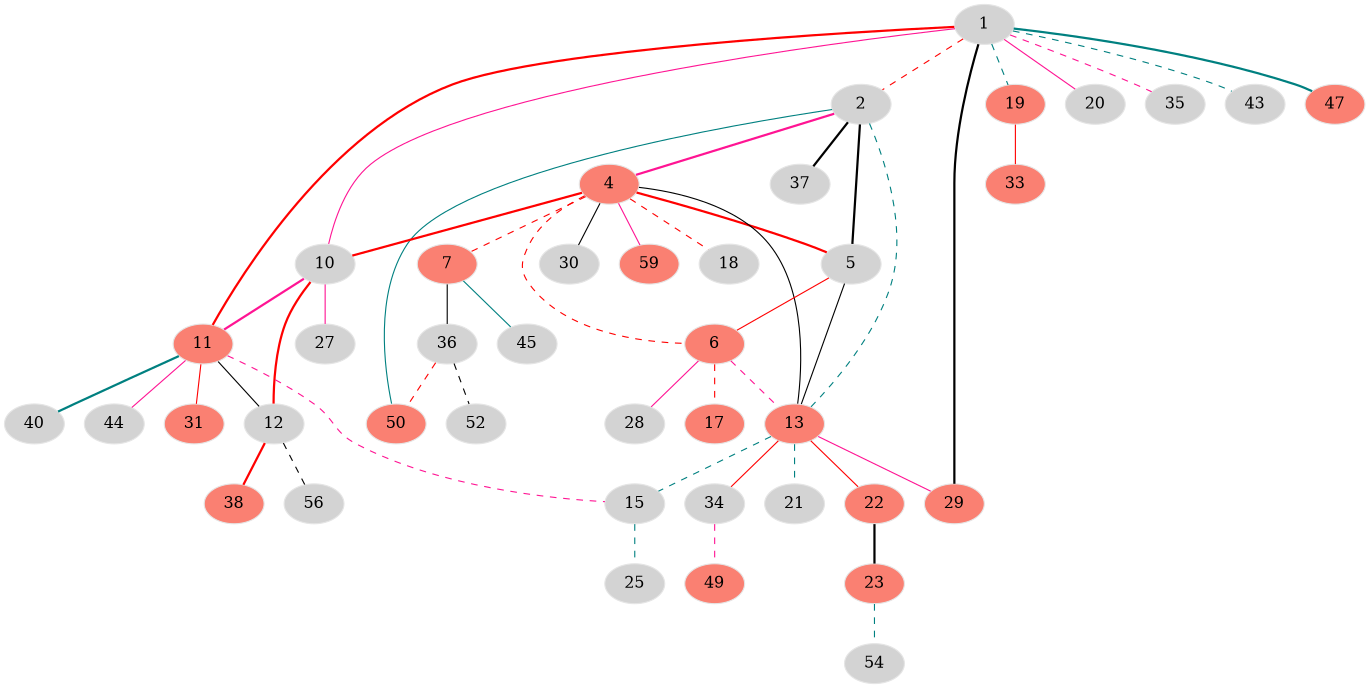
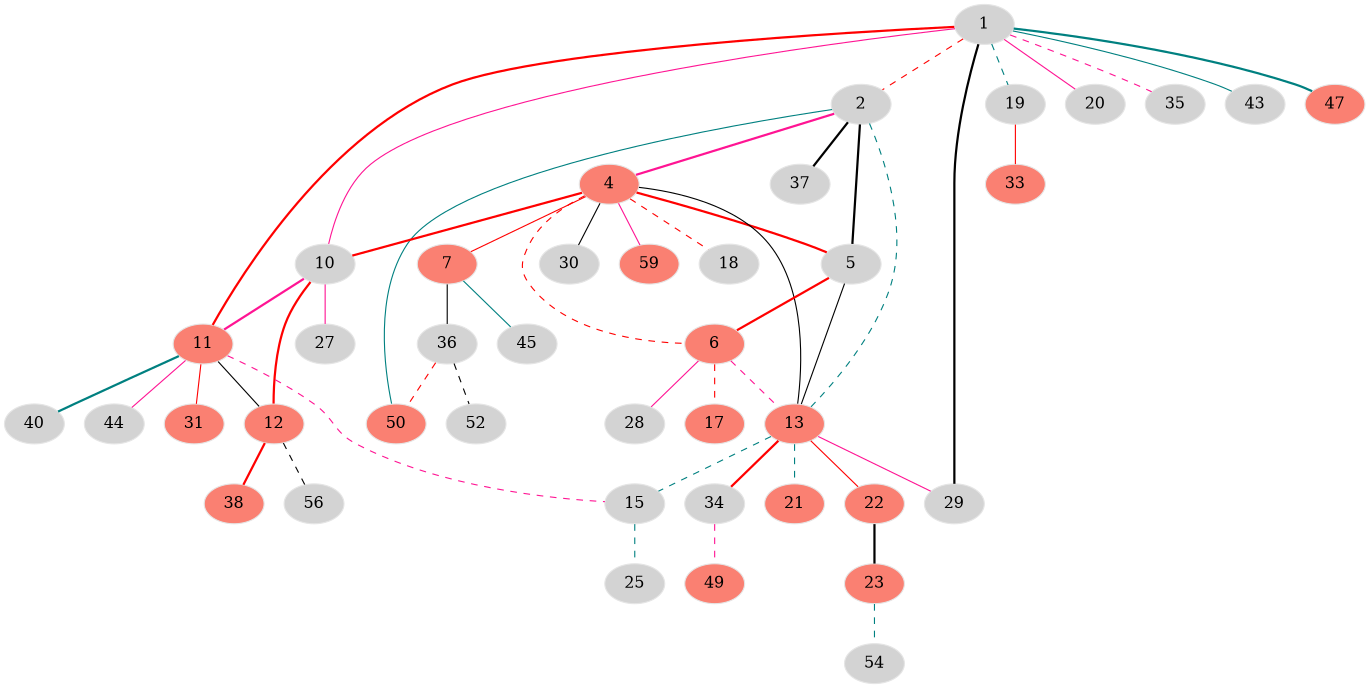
edge "1" -- "43": style dashed -> solid
node "19": fillcolor salmon -> lightgrey
edge "4" -- "7": style dashed -> solid
edge "5" -- "6": style solid -> bold
node "12": fillcolor lightgrey -> salmon
edge "13" -- "34": style solid -> bold
node "21": fillcolor lightgrey -> salmon
node "29": fillcolor salmon -> lightgrey
